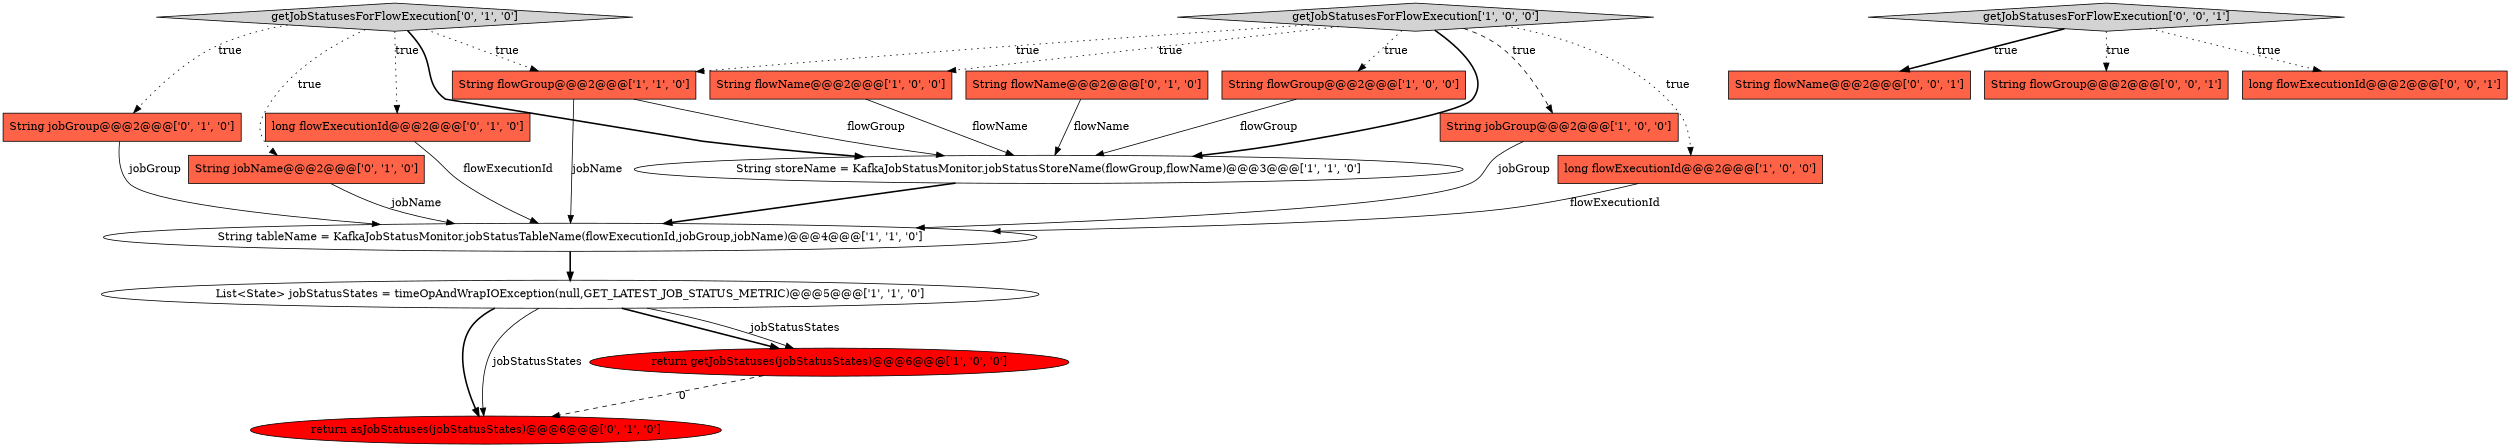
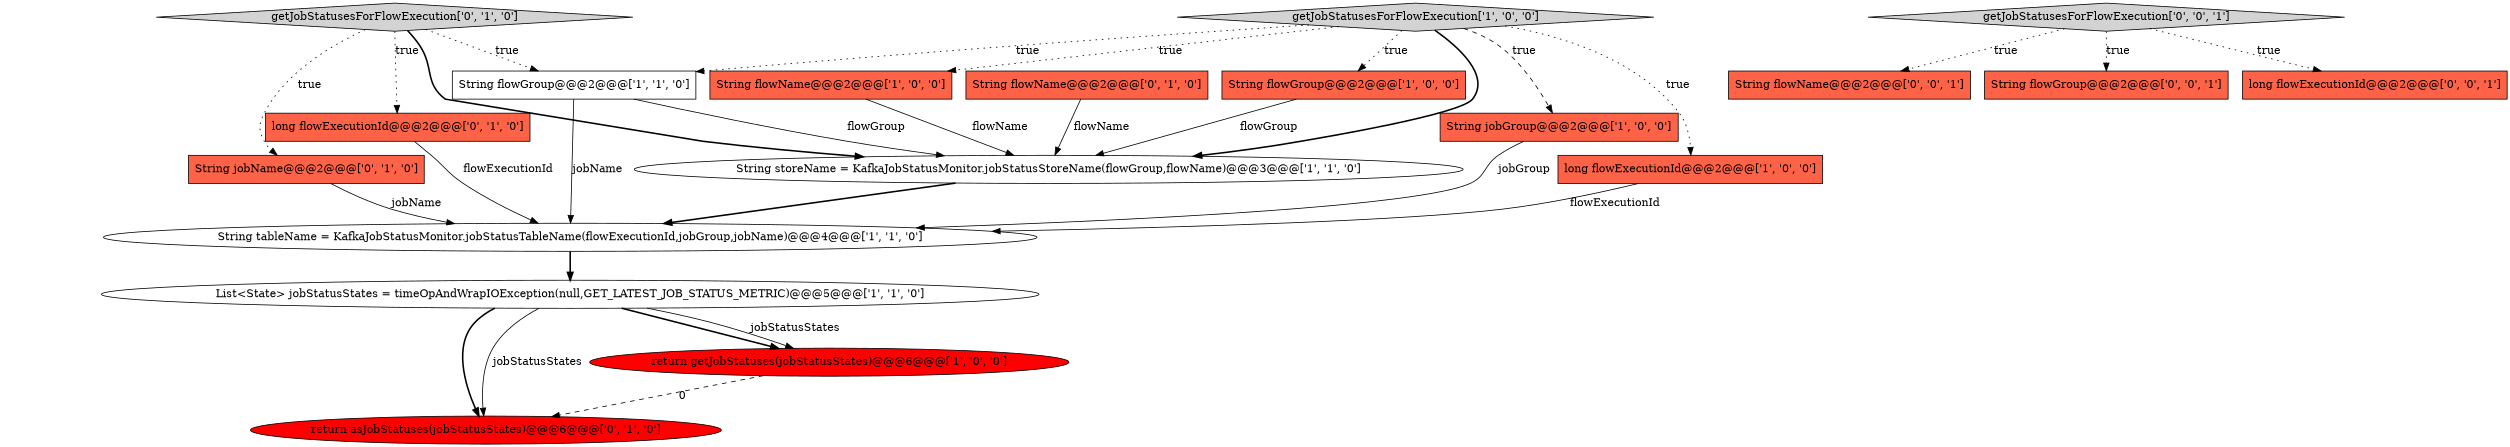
edge "getJobStatusesForFlowExecution['0', '0', '1']" -> "String flowName@@@2@@@['0', '0', '1']": style bold -> dotted
node "String flowGroup@@@2@@@['1', '1', '0']": fillcolor tomato -> white
node "String jobGroup@@@2@@@['0', '1', '0']": removed
